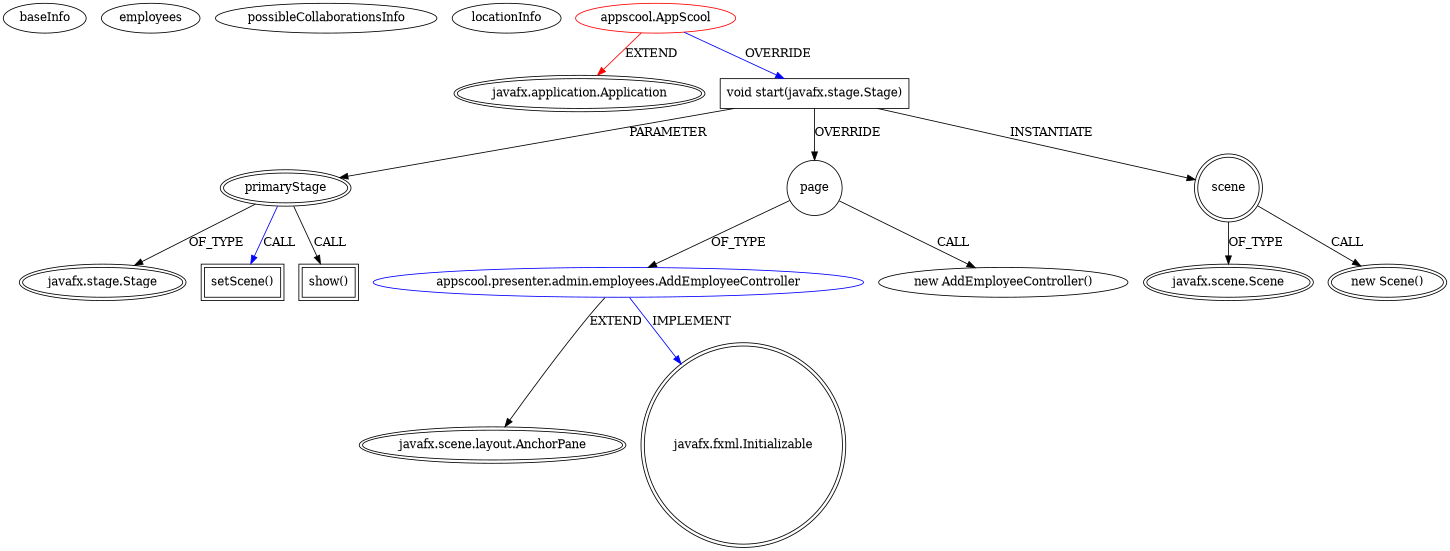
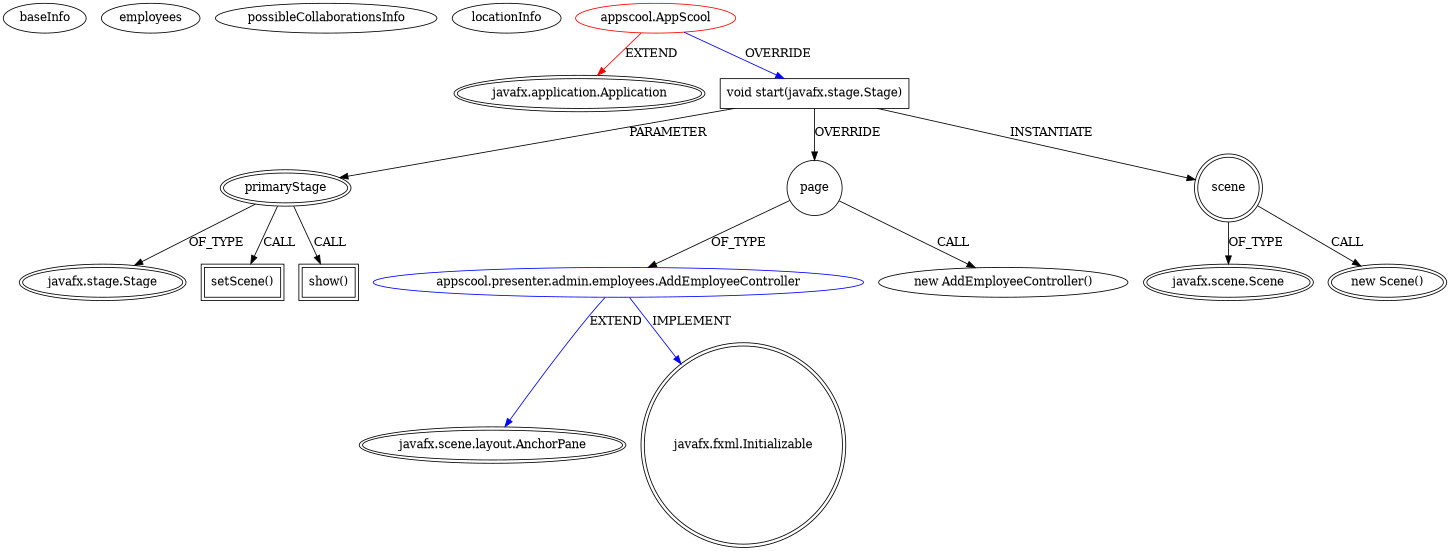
edge "primaryStage" -> "setScene()": color blue -> black
edge "appscool.presenter.admin.employees.AddEmployeeController" -> "javafx.scene.layout.AnchorPane": color black -> blue
